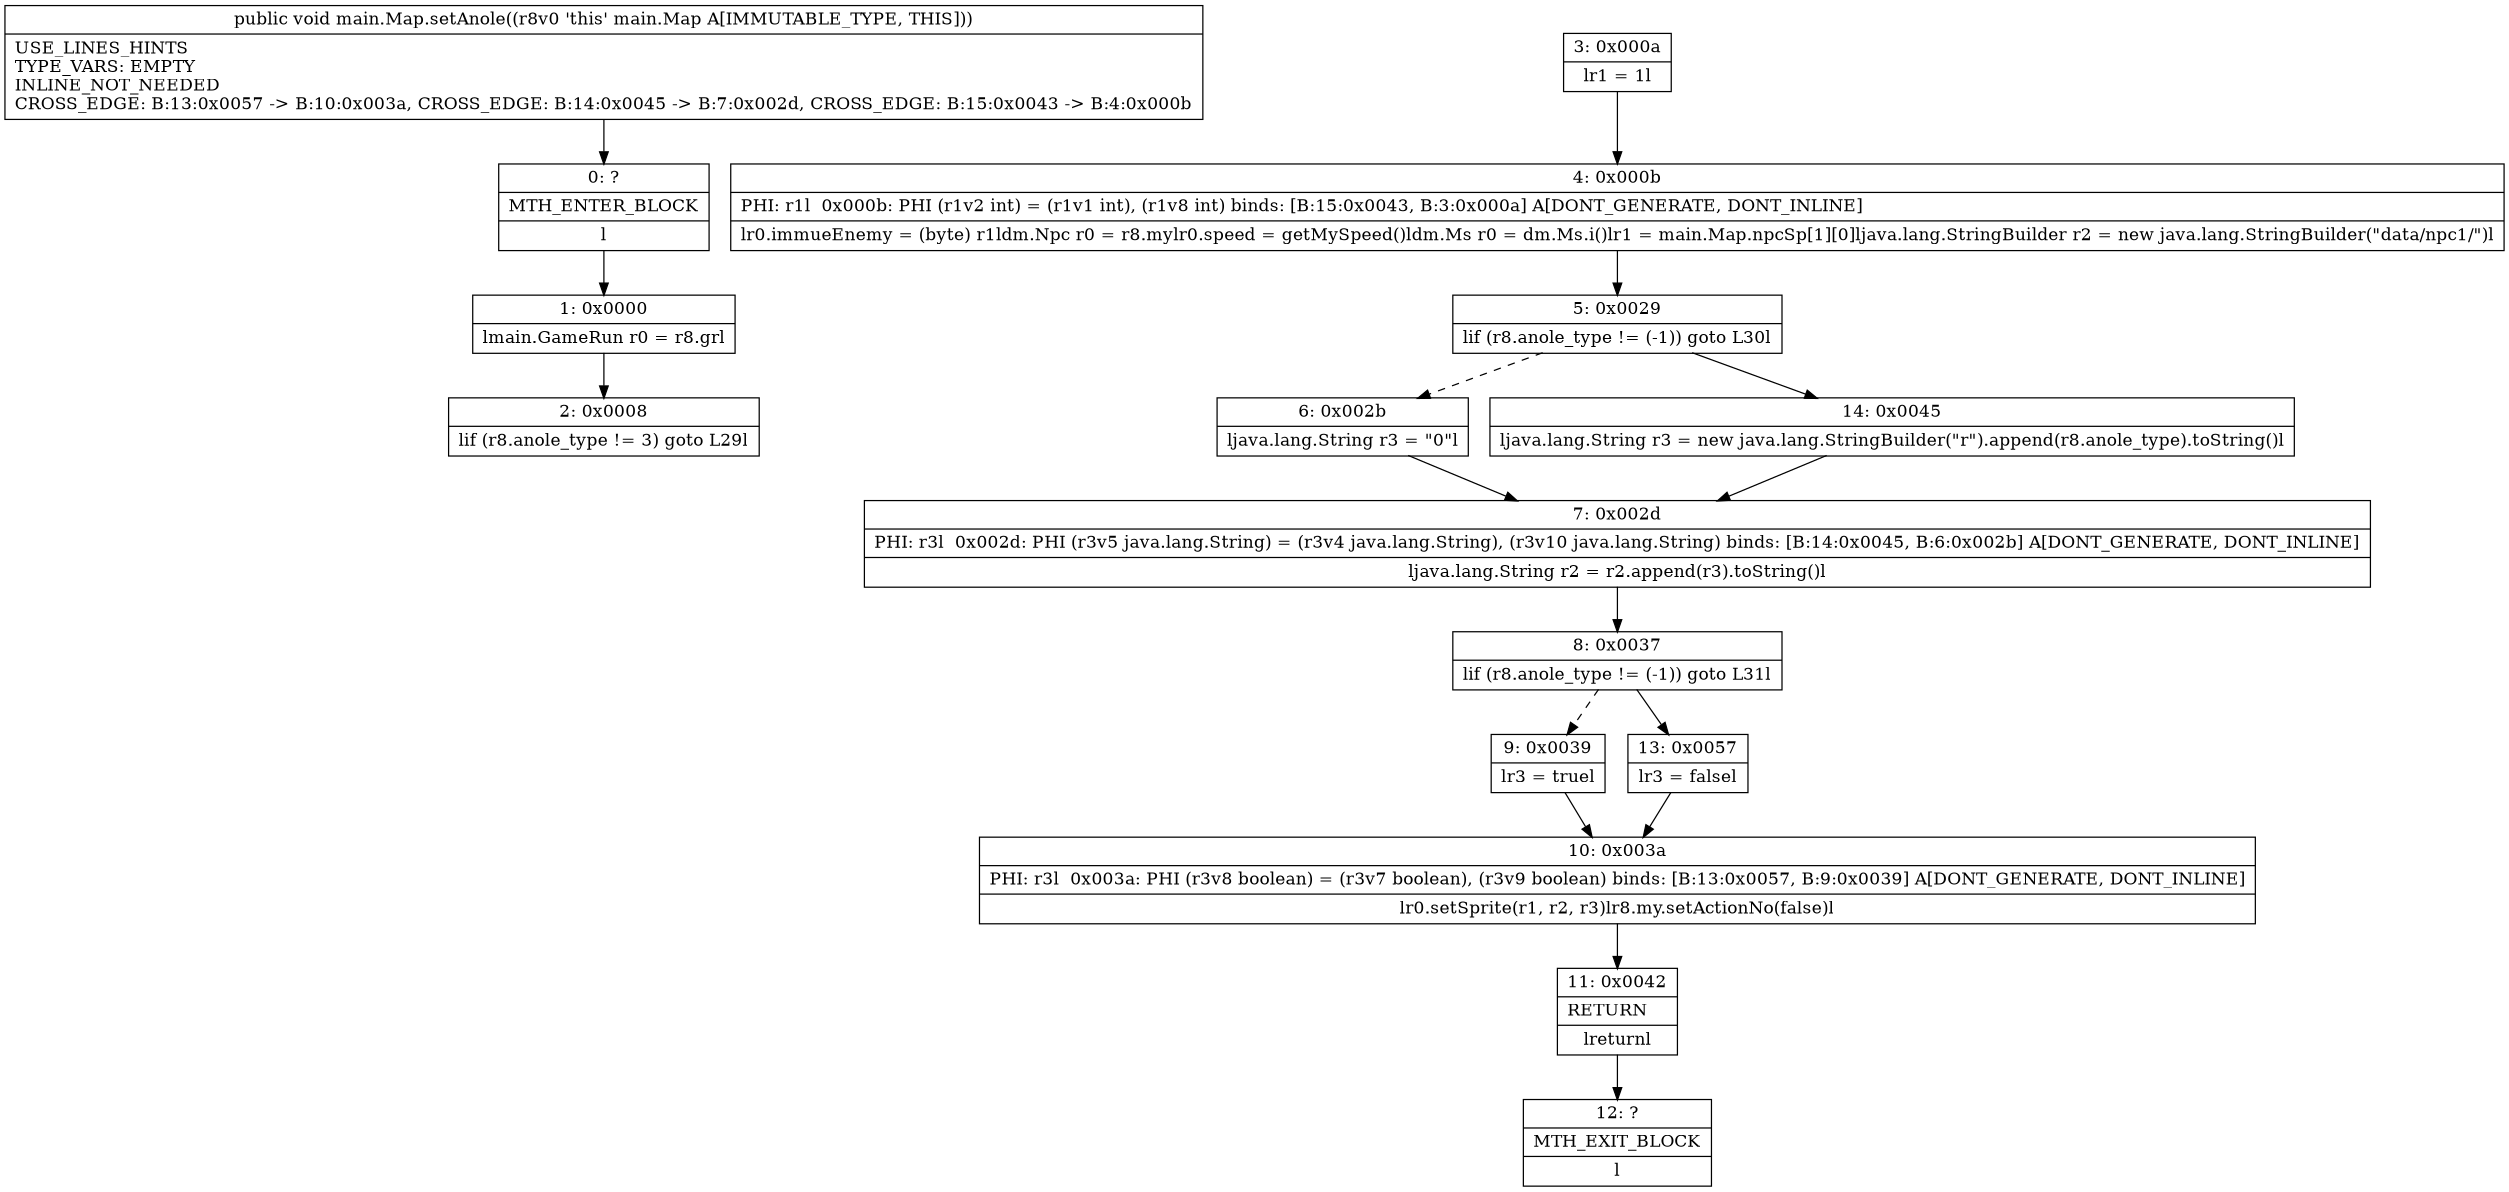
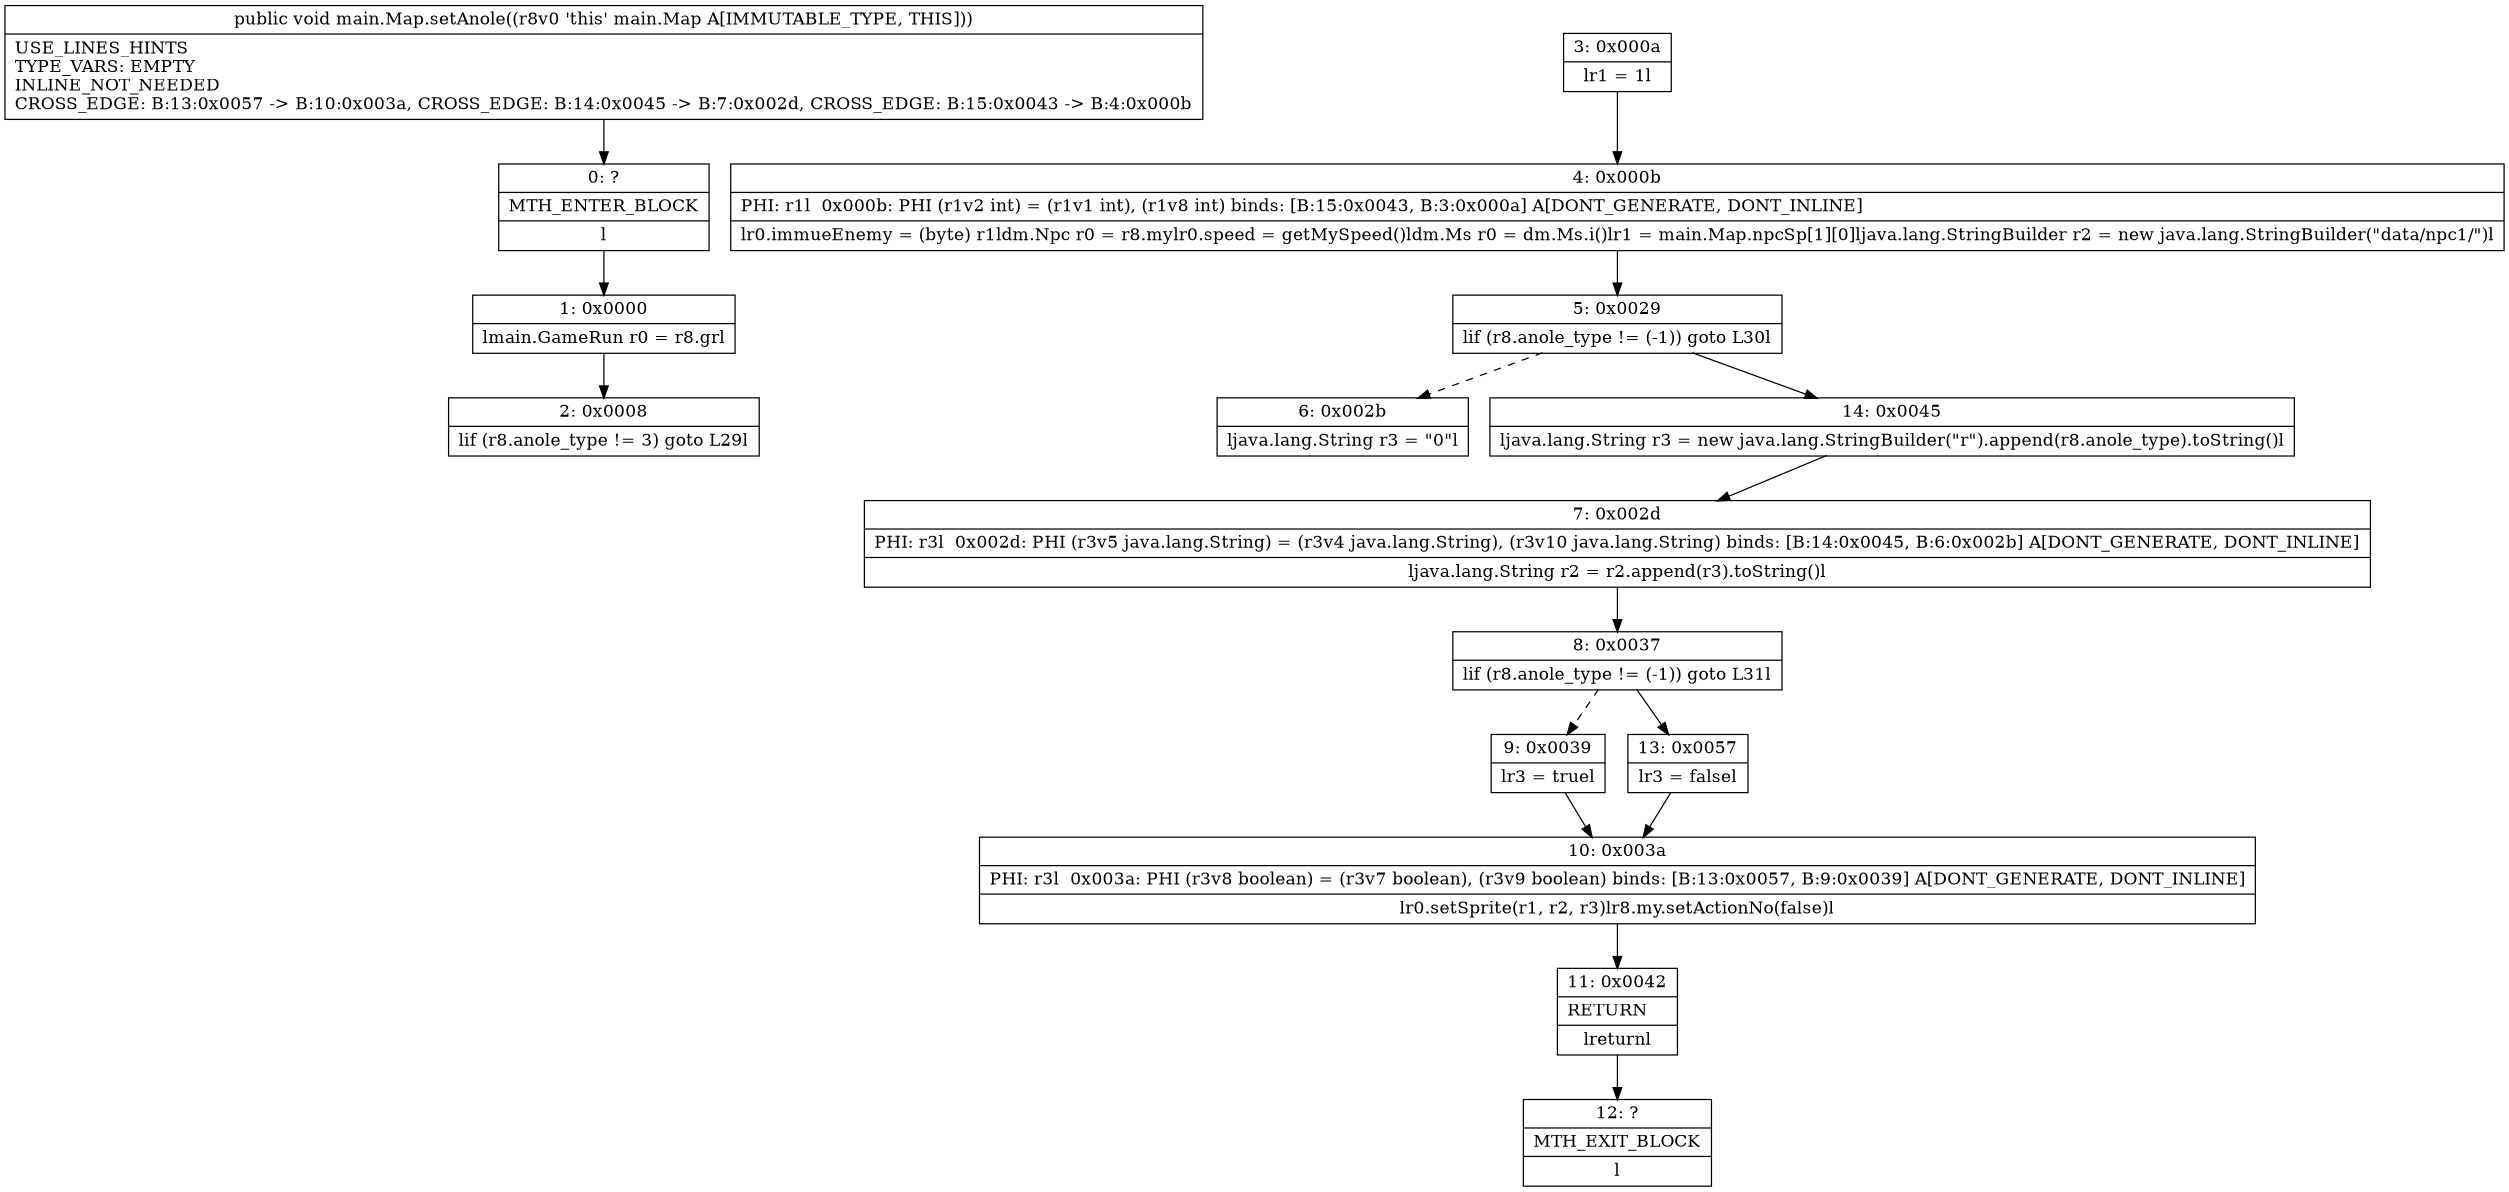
edge "6: 0x002b" -> "7: 0x002d": removed
